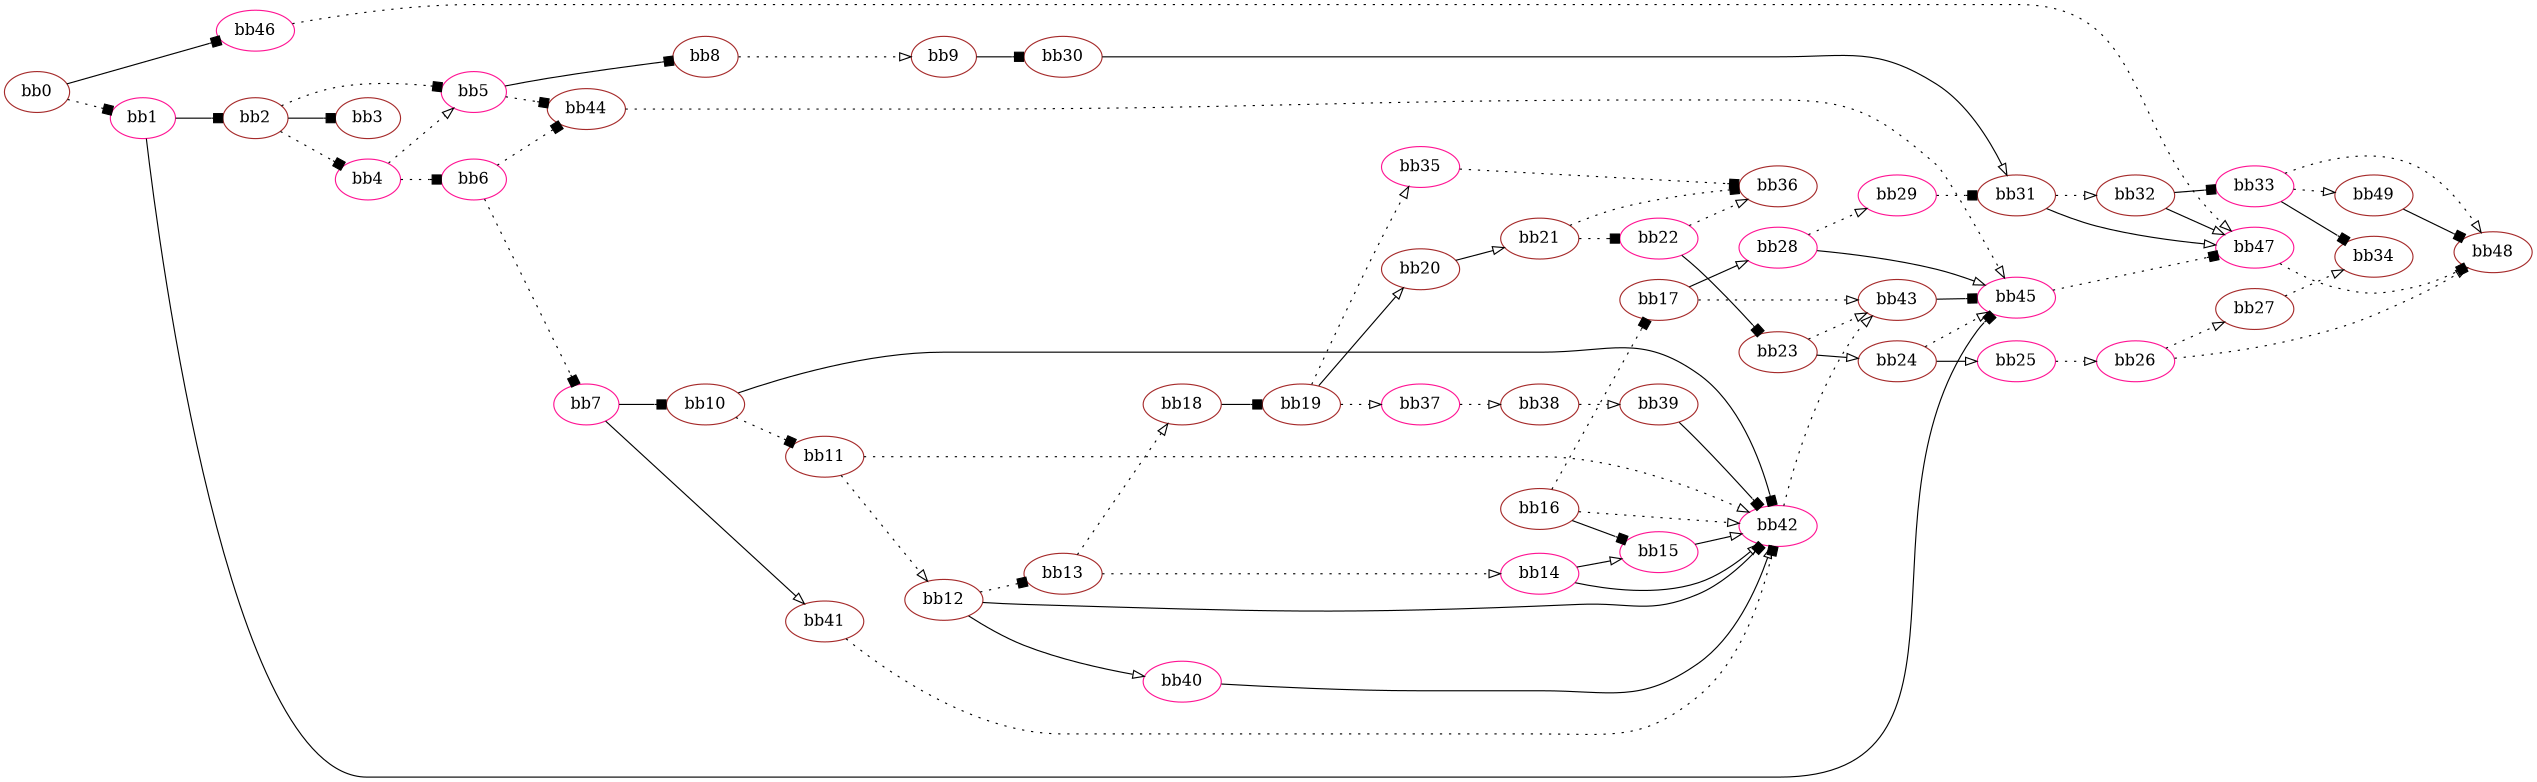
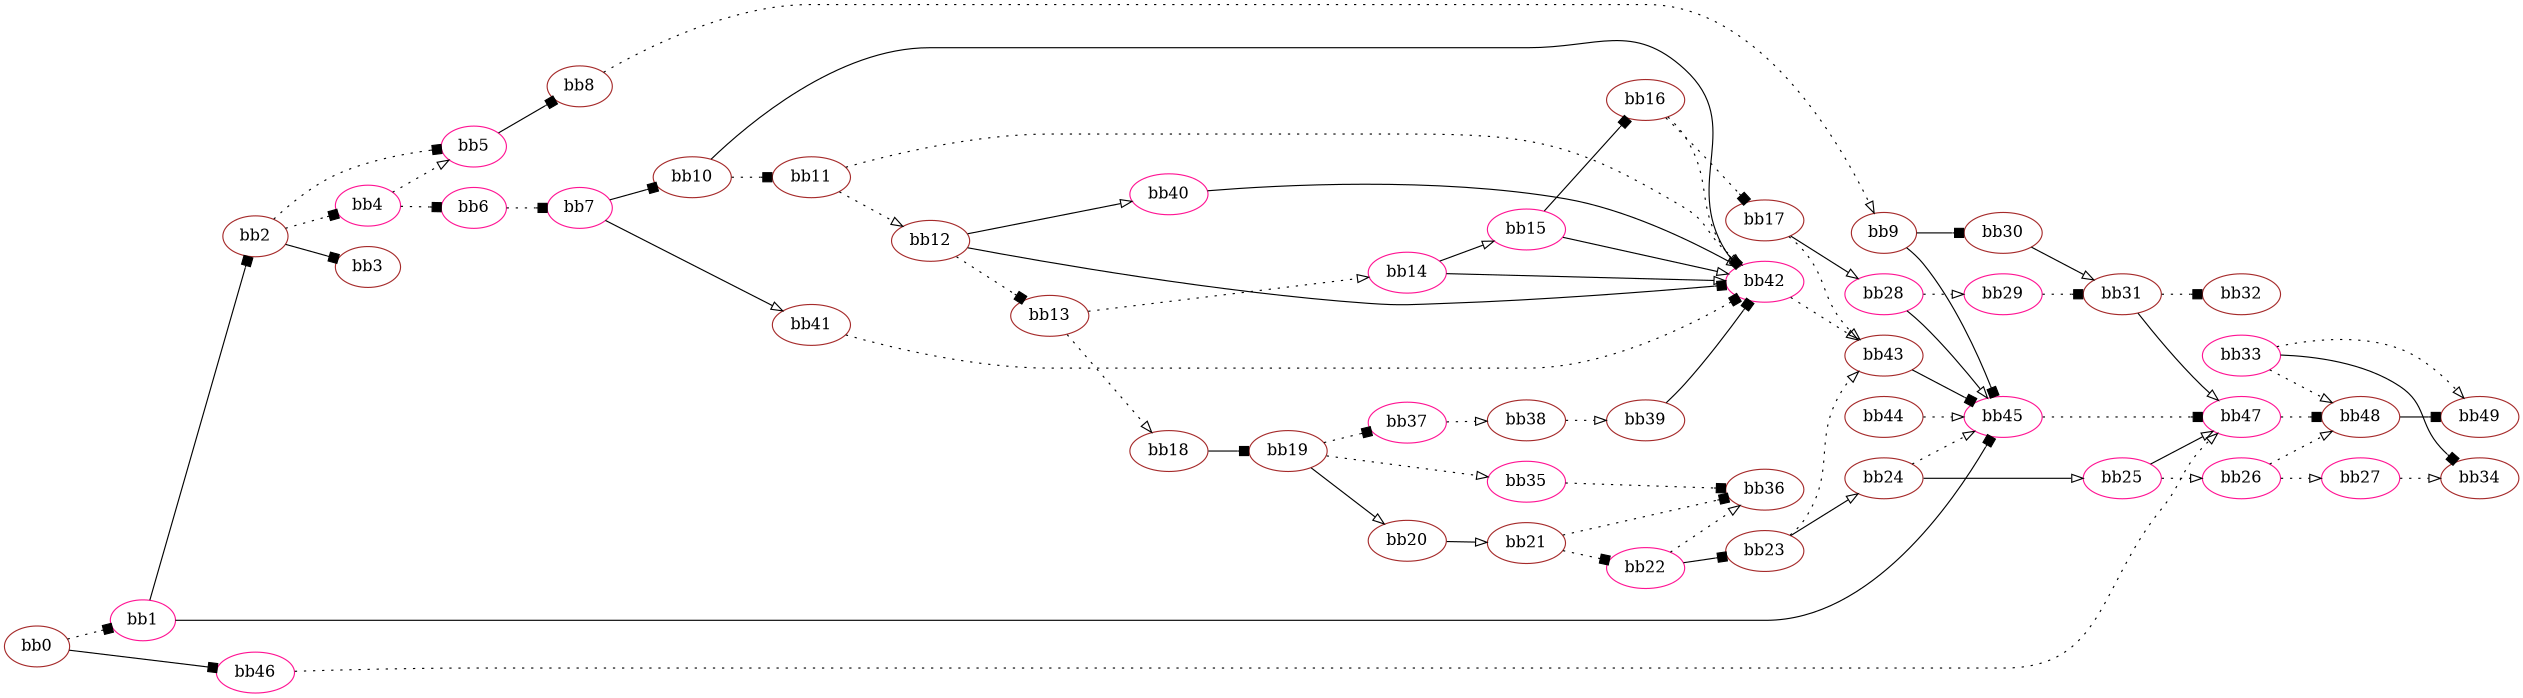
edge "bb5" -> "bb44": removed
edge "bb6" -> "bb44": removed
edge "bb32" -> "bb33": removed
edge "bb31" -> "bb32": arrowhead onormal -> box
edge "bb32" -> "bb47": now "bb25" -> "bb47"
edge "bb49" -> "bb48": reversed
node "bb27": color brown -> deeppink
edge "bb9" -> "bb45": added
edge "bb19" -> "bb37": arrowhead onormal -> box
edge "bb16" -> "bb15": reversed
